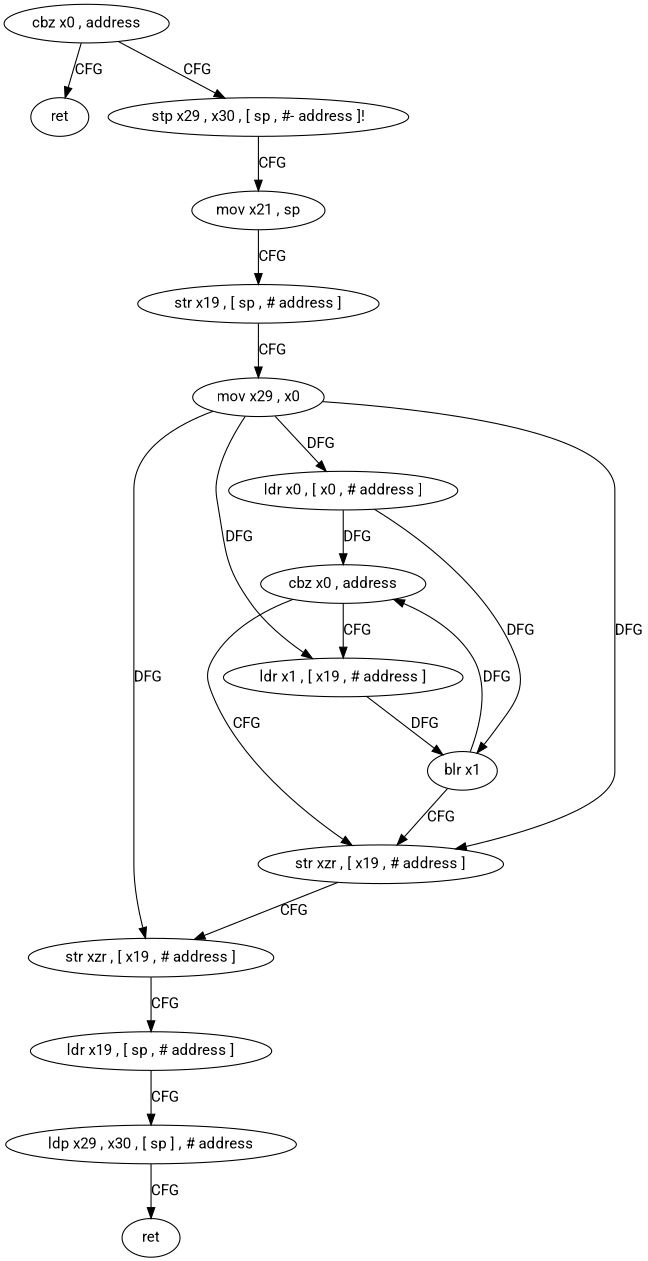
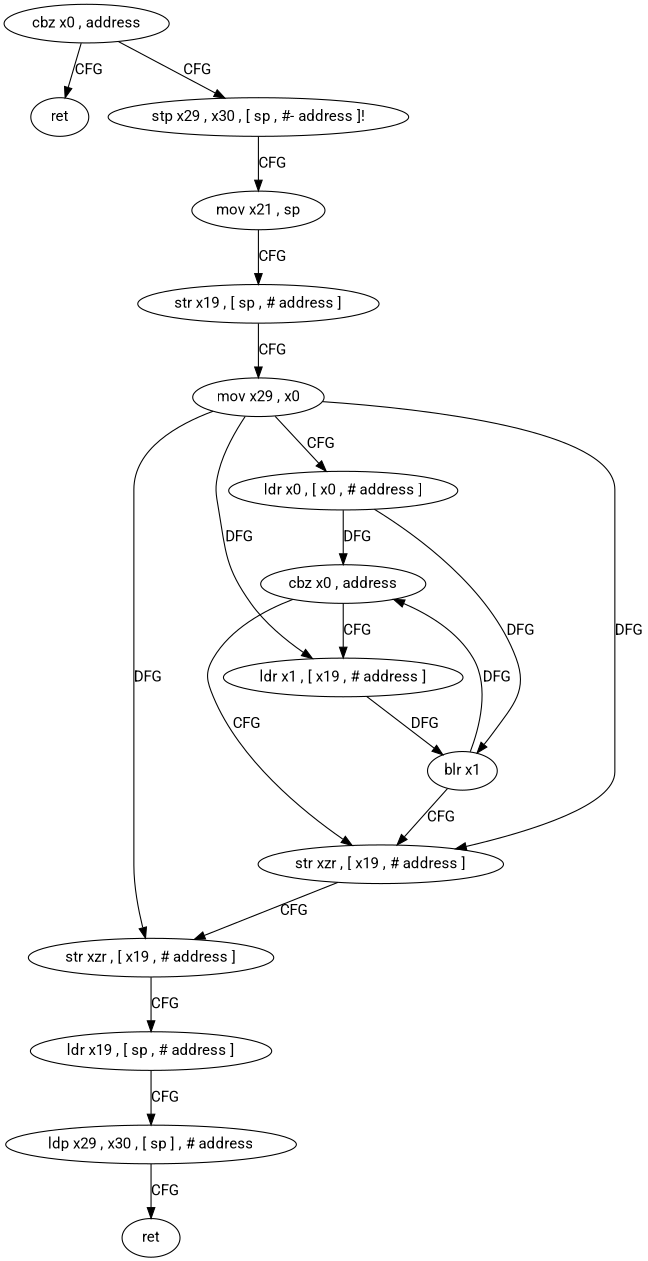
edge "mov x29 , x0" -> "ldr x0 , [ x0 , # address ]": label "DFG" -> "CFG"
